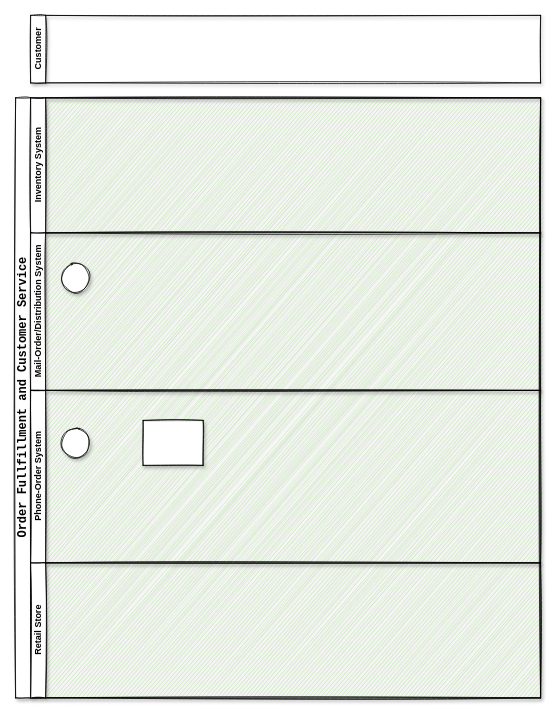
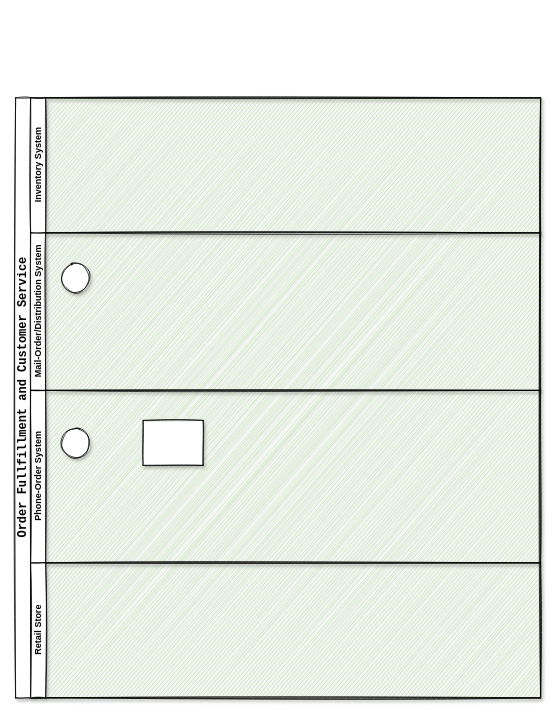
node "Customer": removed
